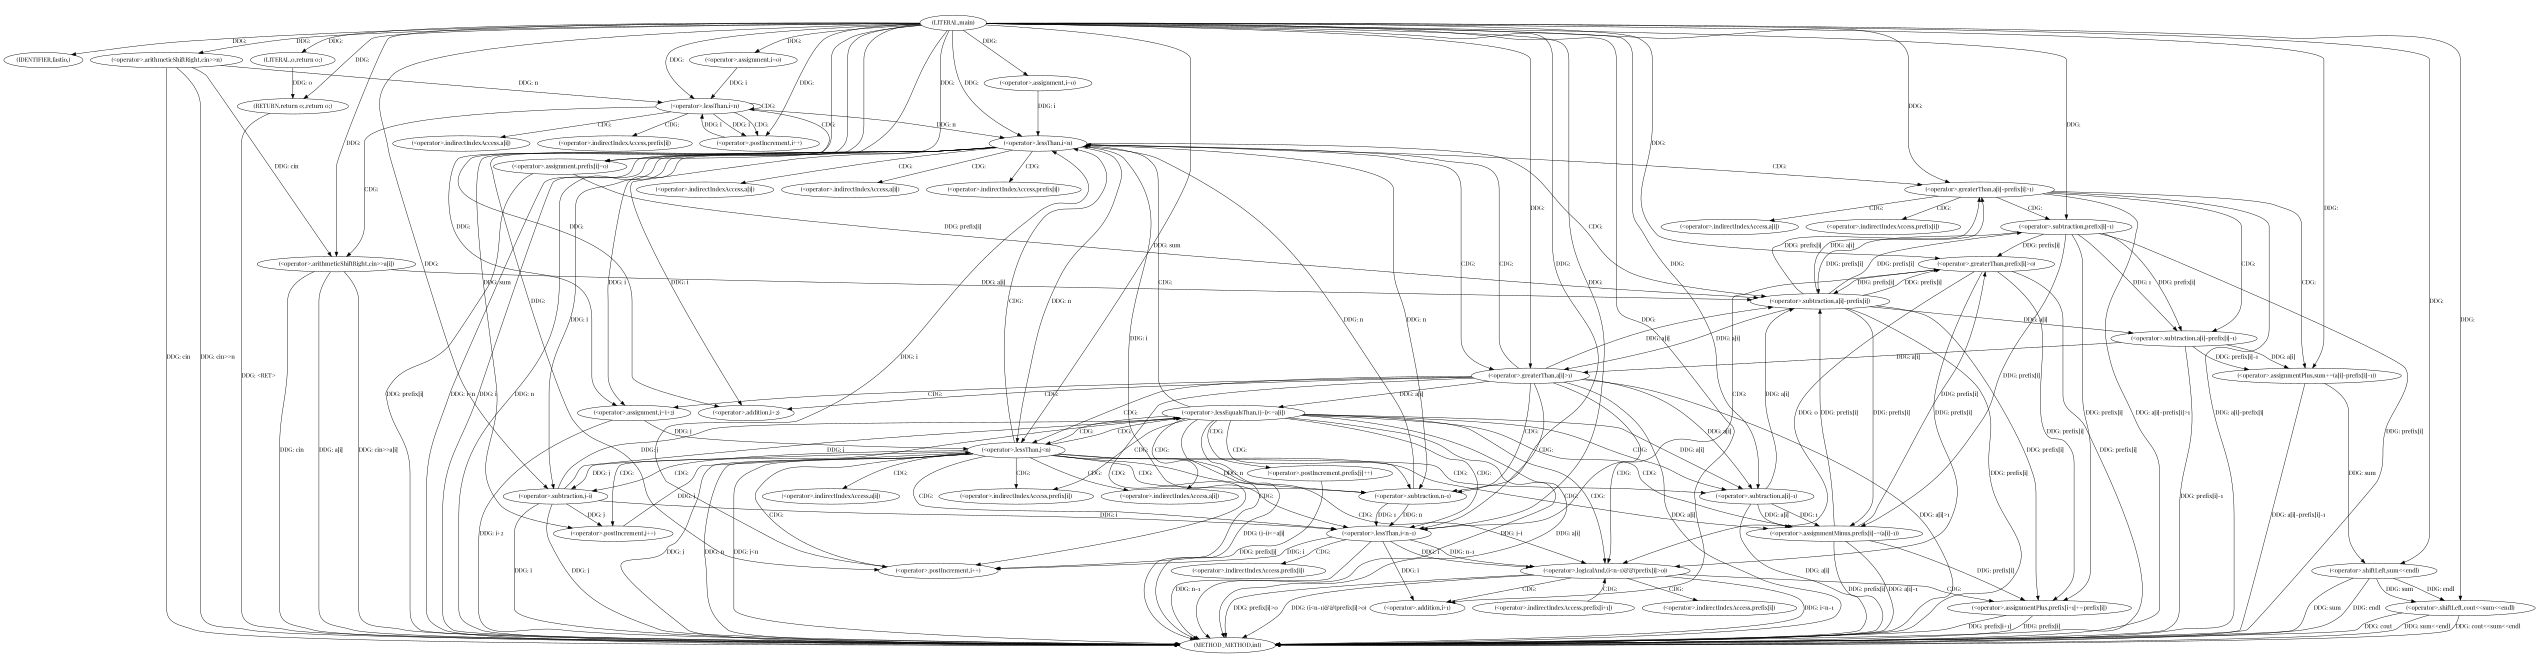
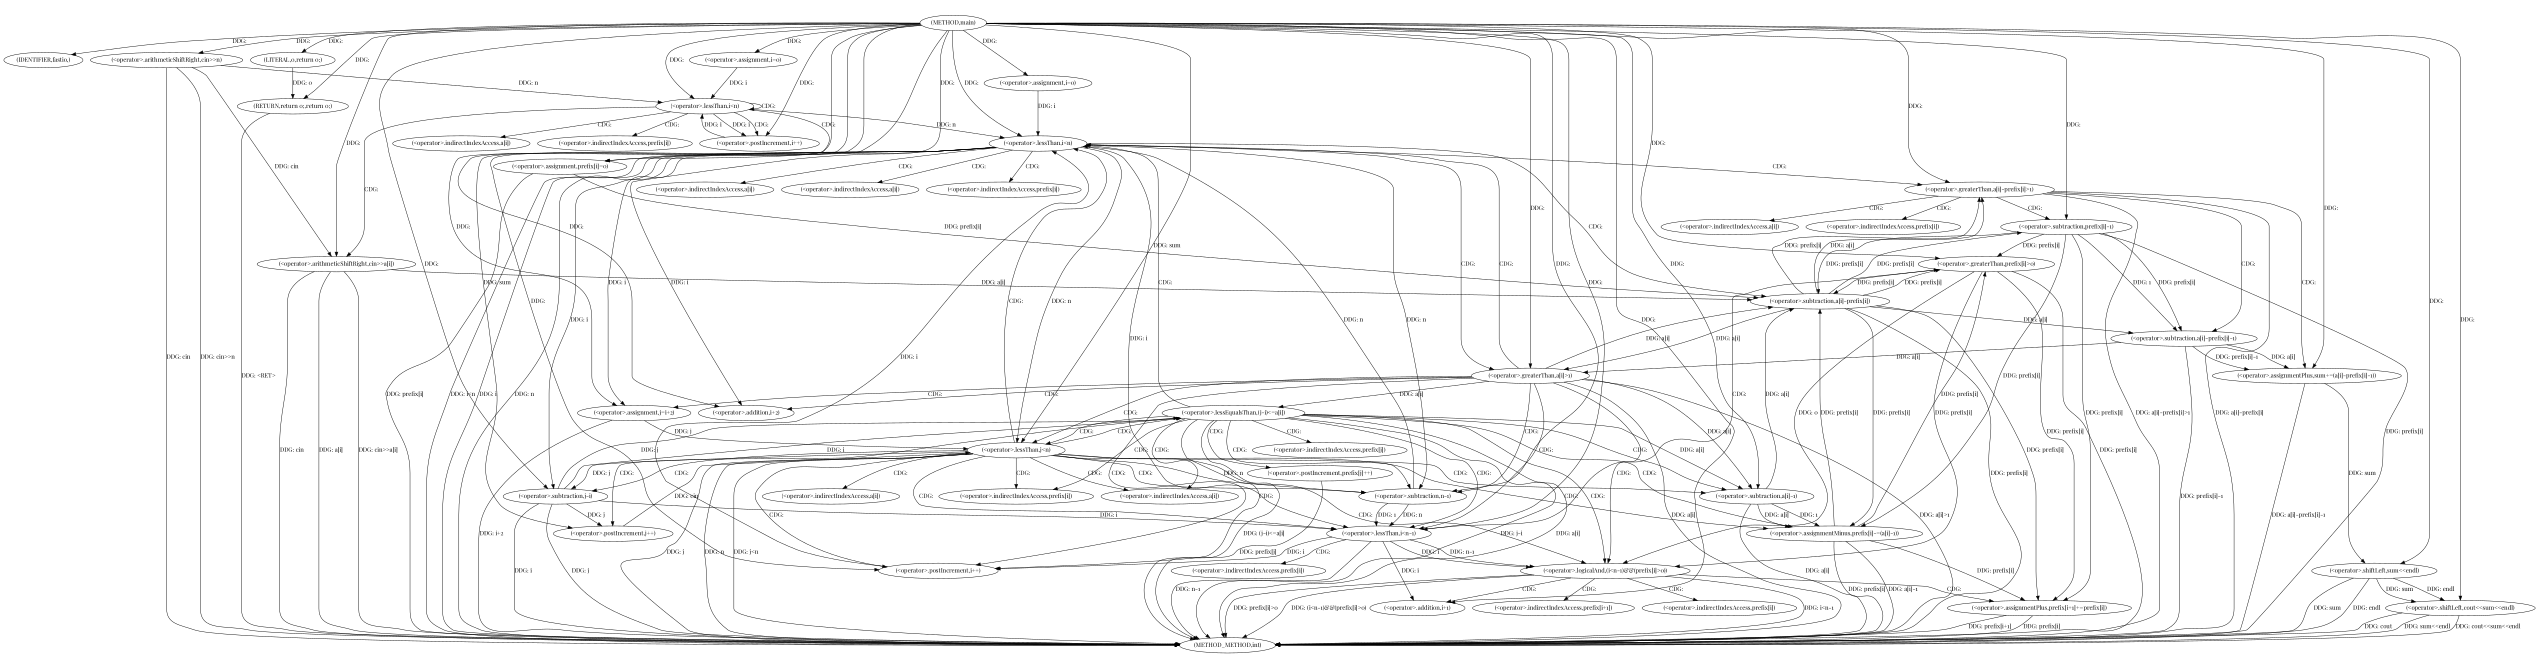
node "(LITERAL,main)": label "(LITERAL,main)" -> "(METHOD,main)"
node "(<operator>.indirectIndexAccess,prefix[j])": added
edge "(<operator>.postIncrement,j++)" -> "(<operator>.lessThan,j<n)": label "DDG: j" -> "DDG: cin"
edge "(<operator>.indirectIndexAccess,prefix[i+1])" -> "(<operator>.logicalAnd,(i<n-1)&&(prefix[i]>0))": reversed
